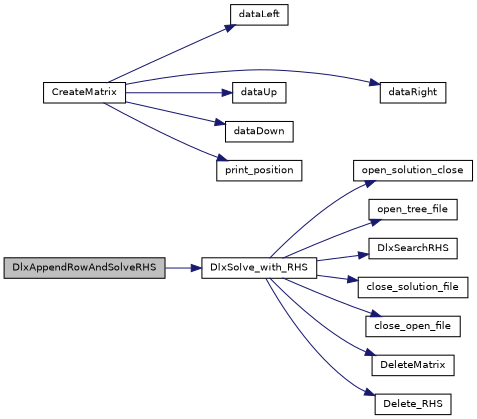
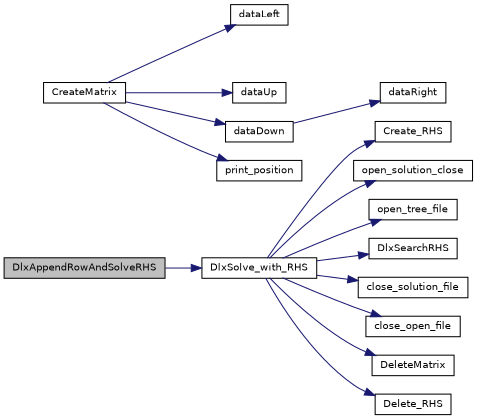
edge "CreateMatrix" -> "dataRight": now "dataDown" -> "dataRight"
node "Create_RHS": added
